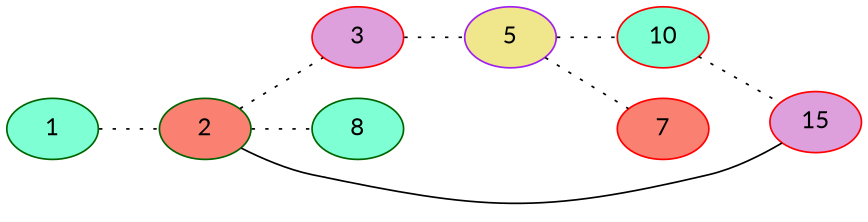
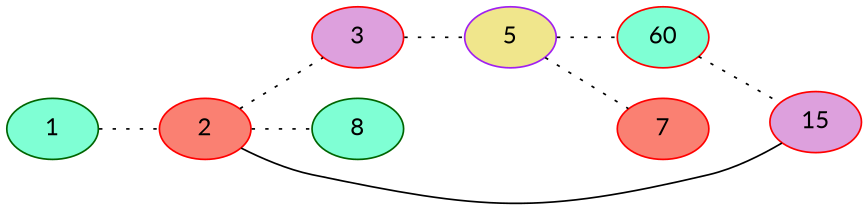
node "10": label "10" -> "60"
node "2": color darkgreen -> red
